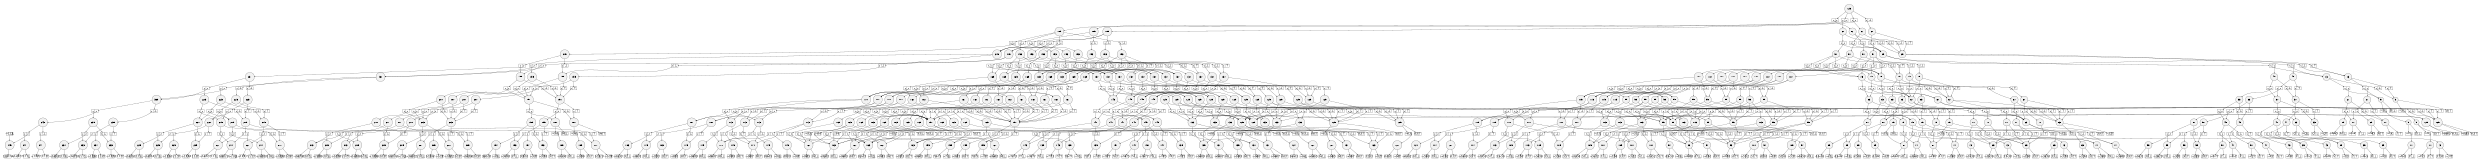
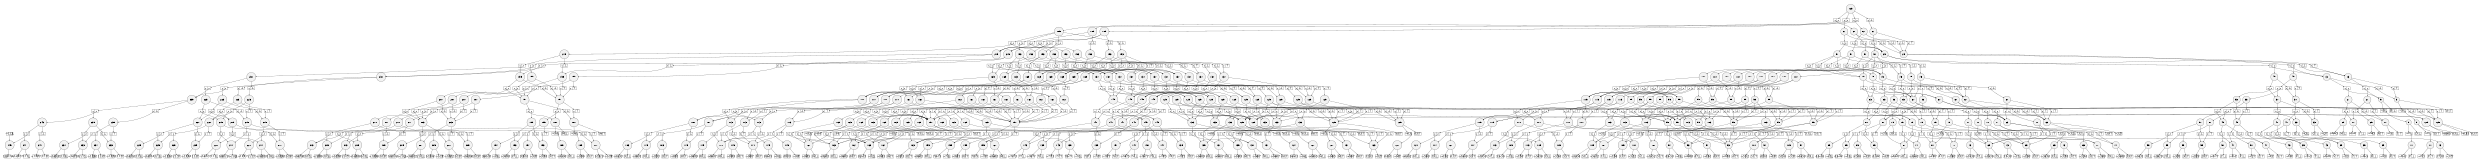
node "¬50": removed
node "38": added
